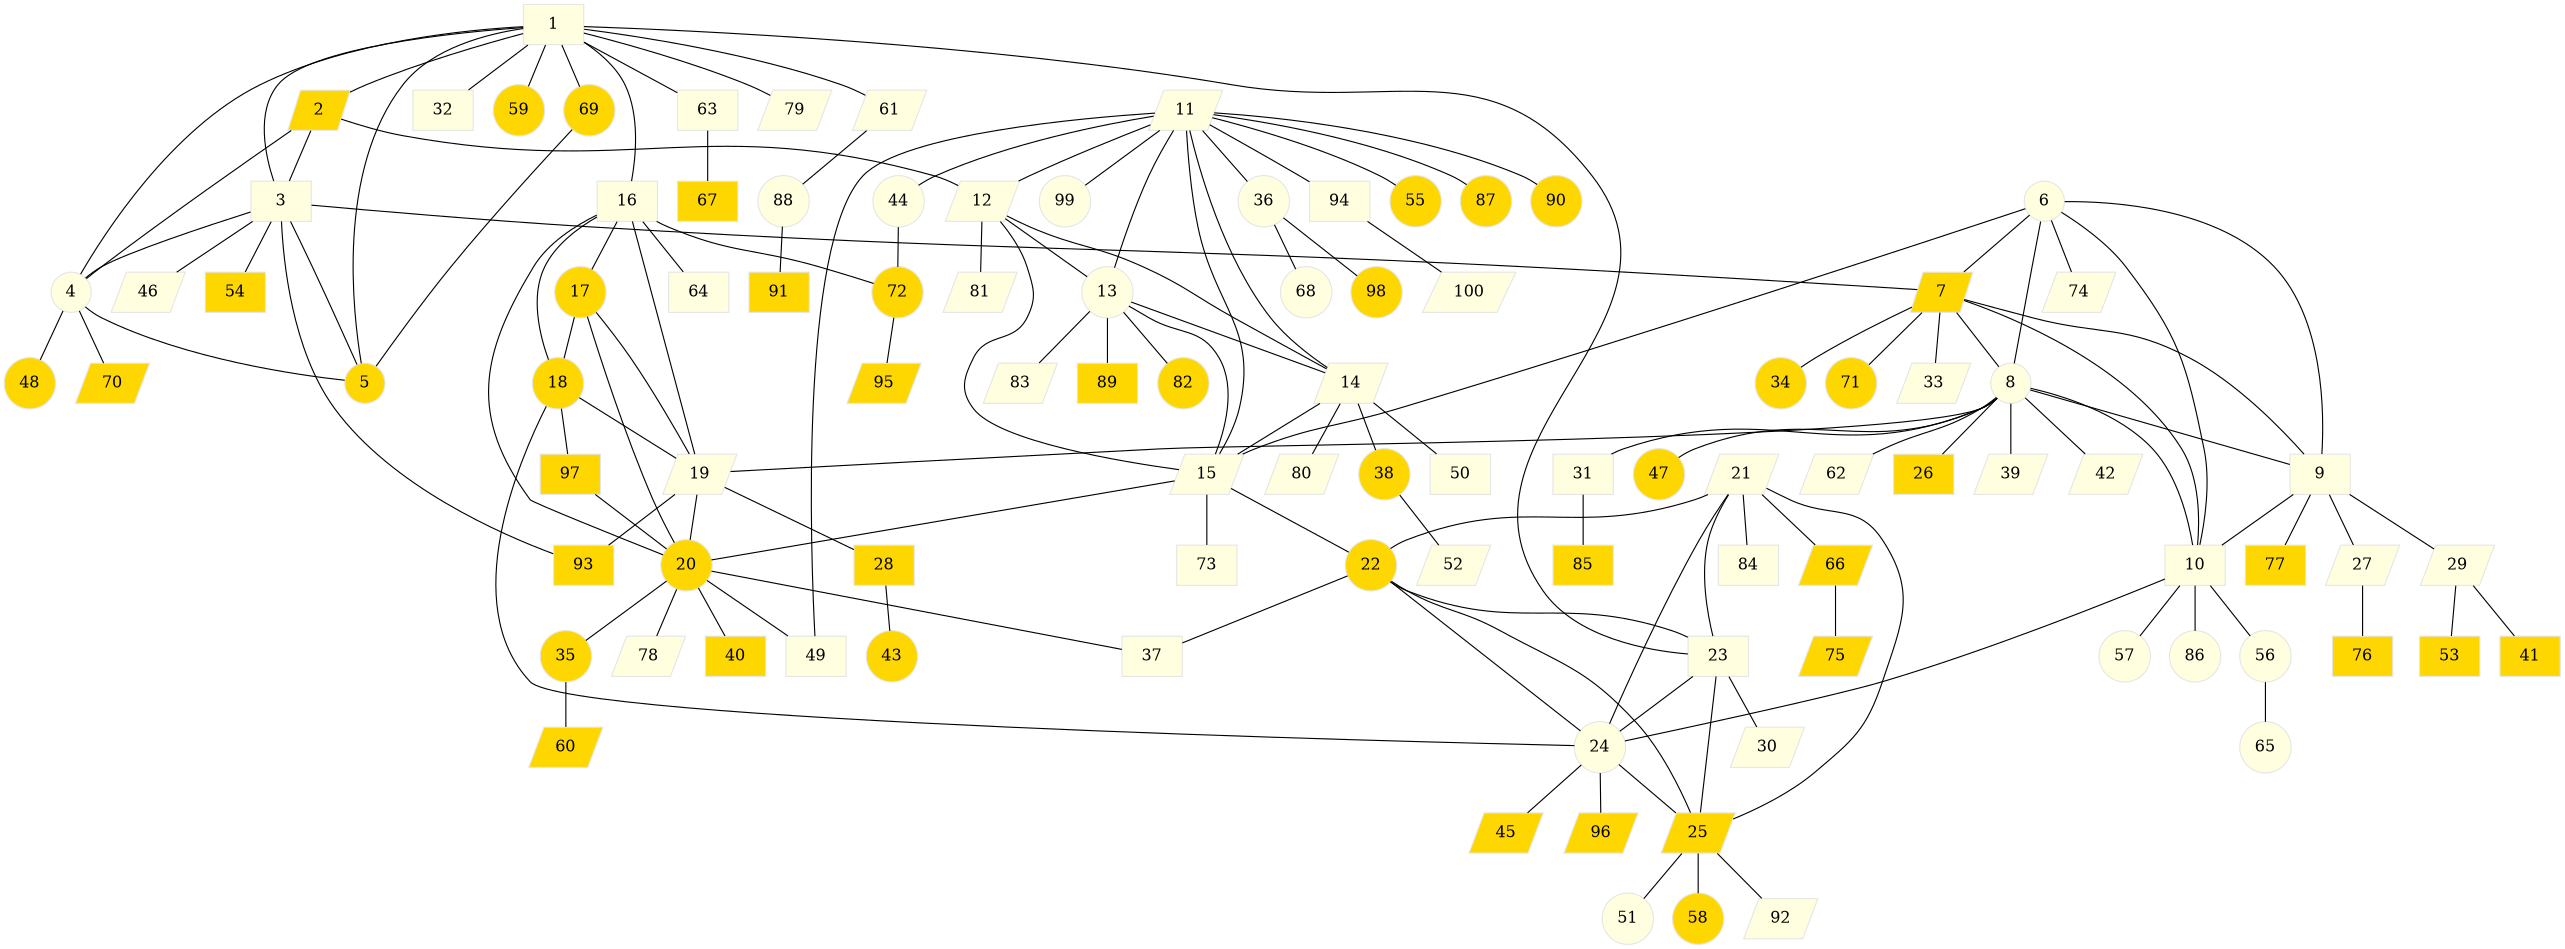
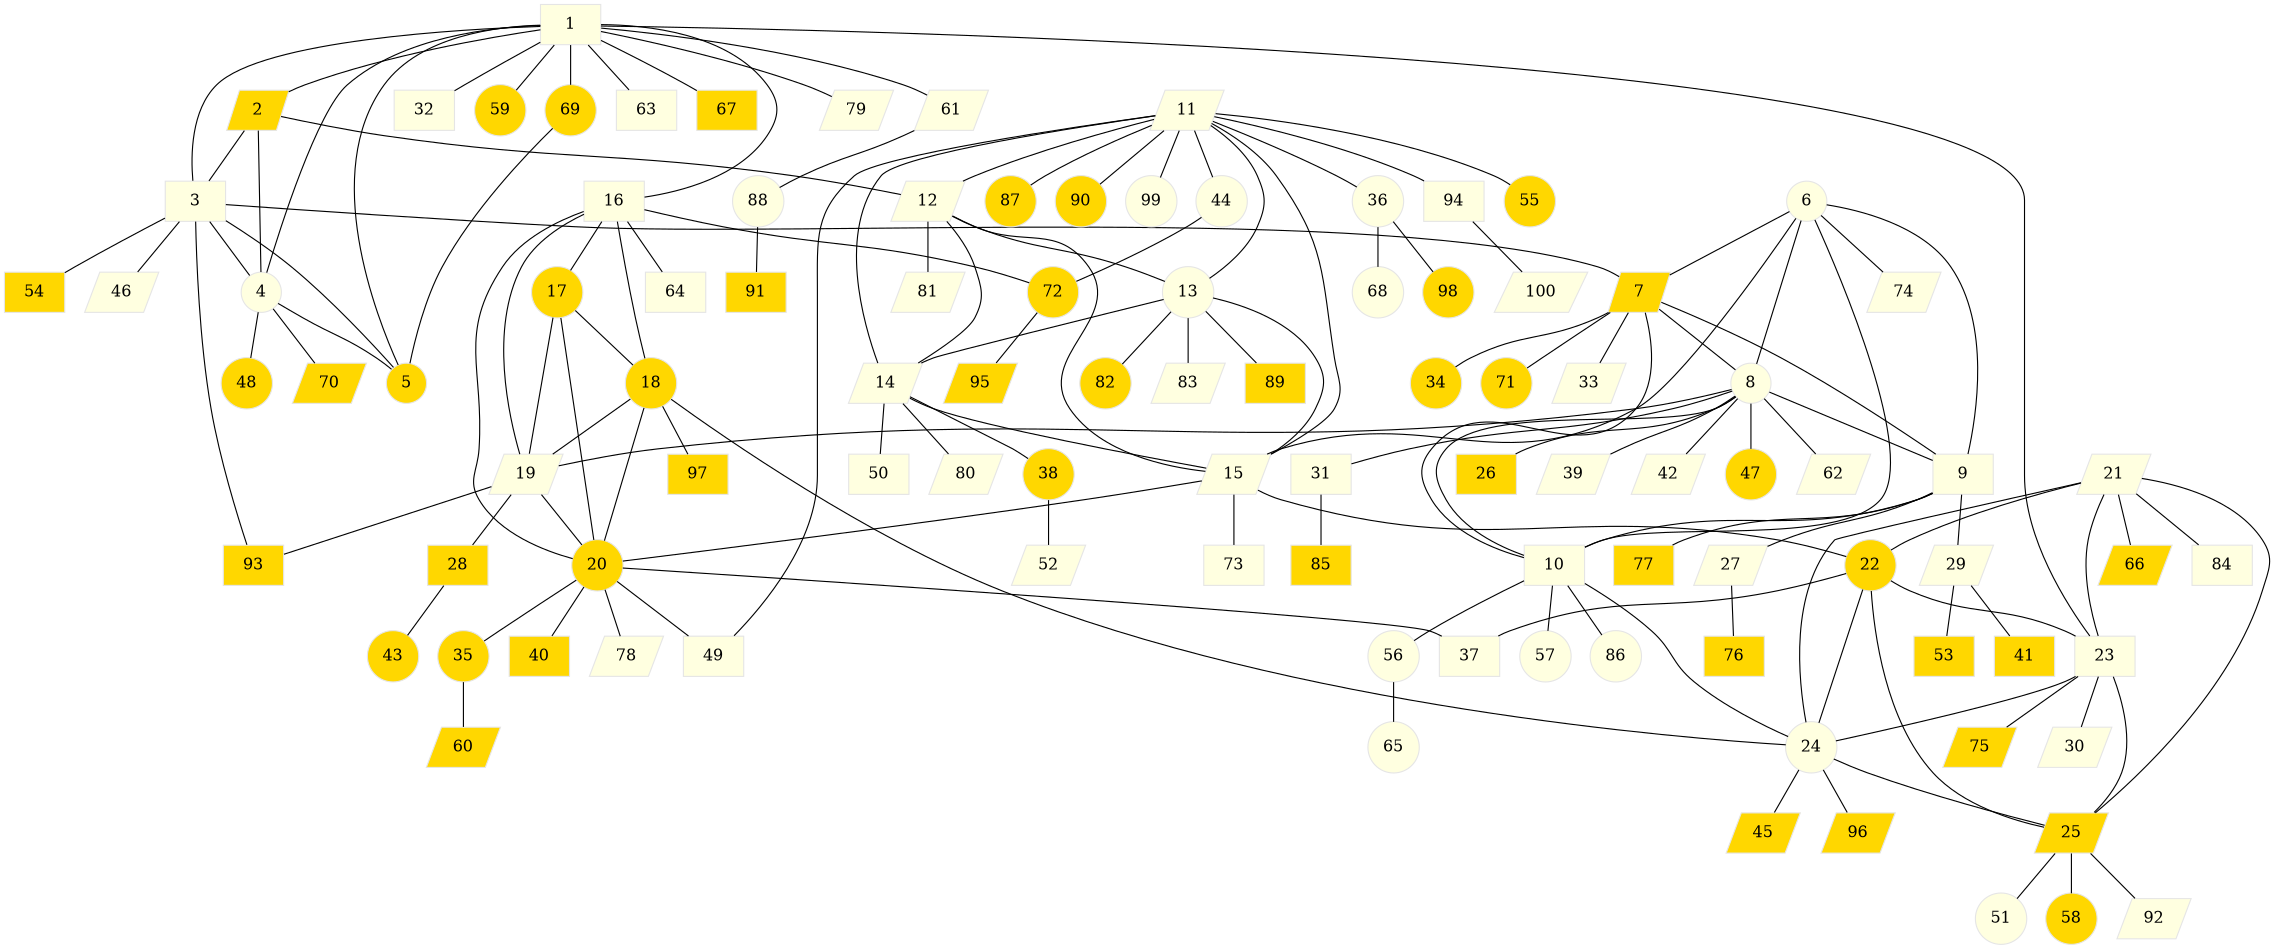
edge "63" -- "67": now "1" -- "67"
edge "97" -- "20": now "18" -- "20"
edge "66" -- "75": now "23" -- "75"
